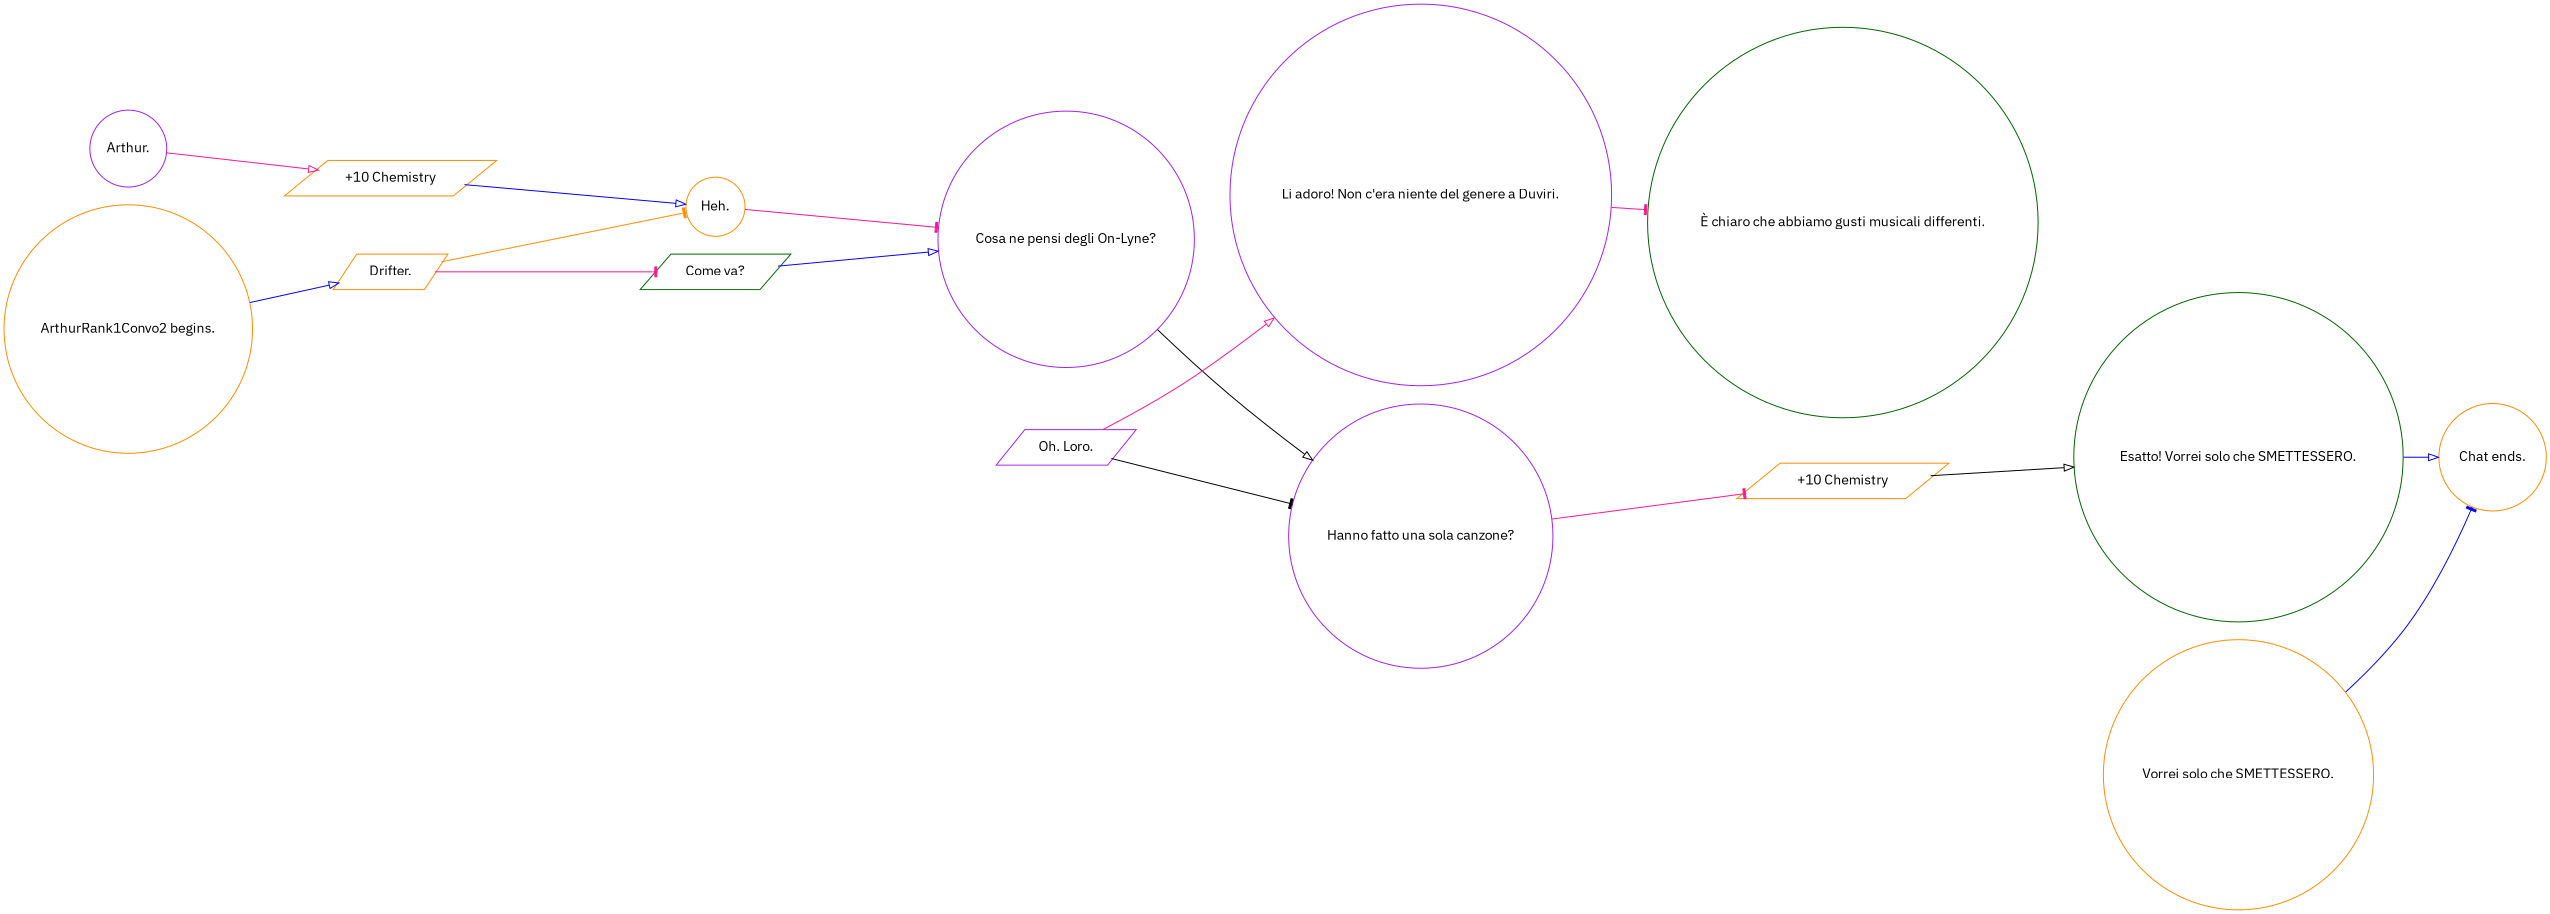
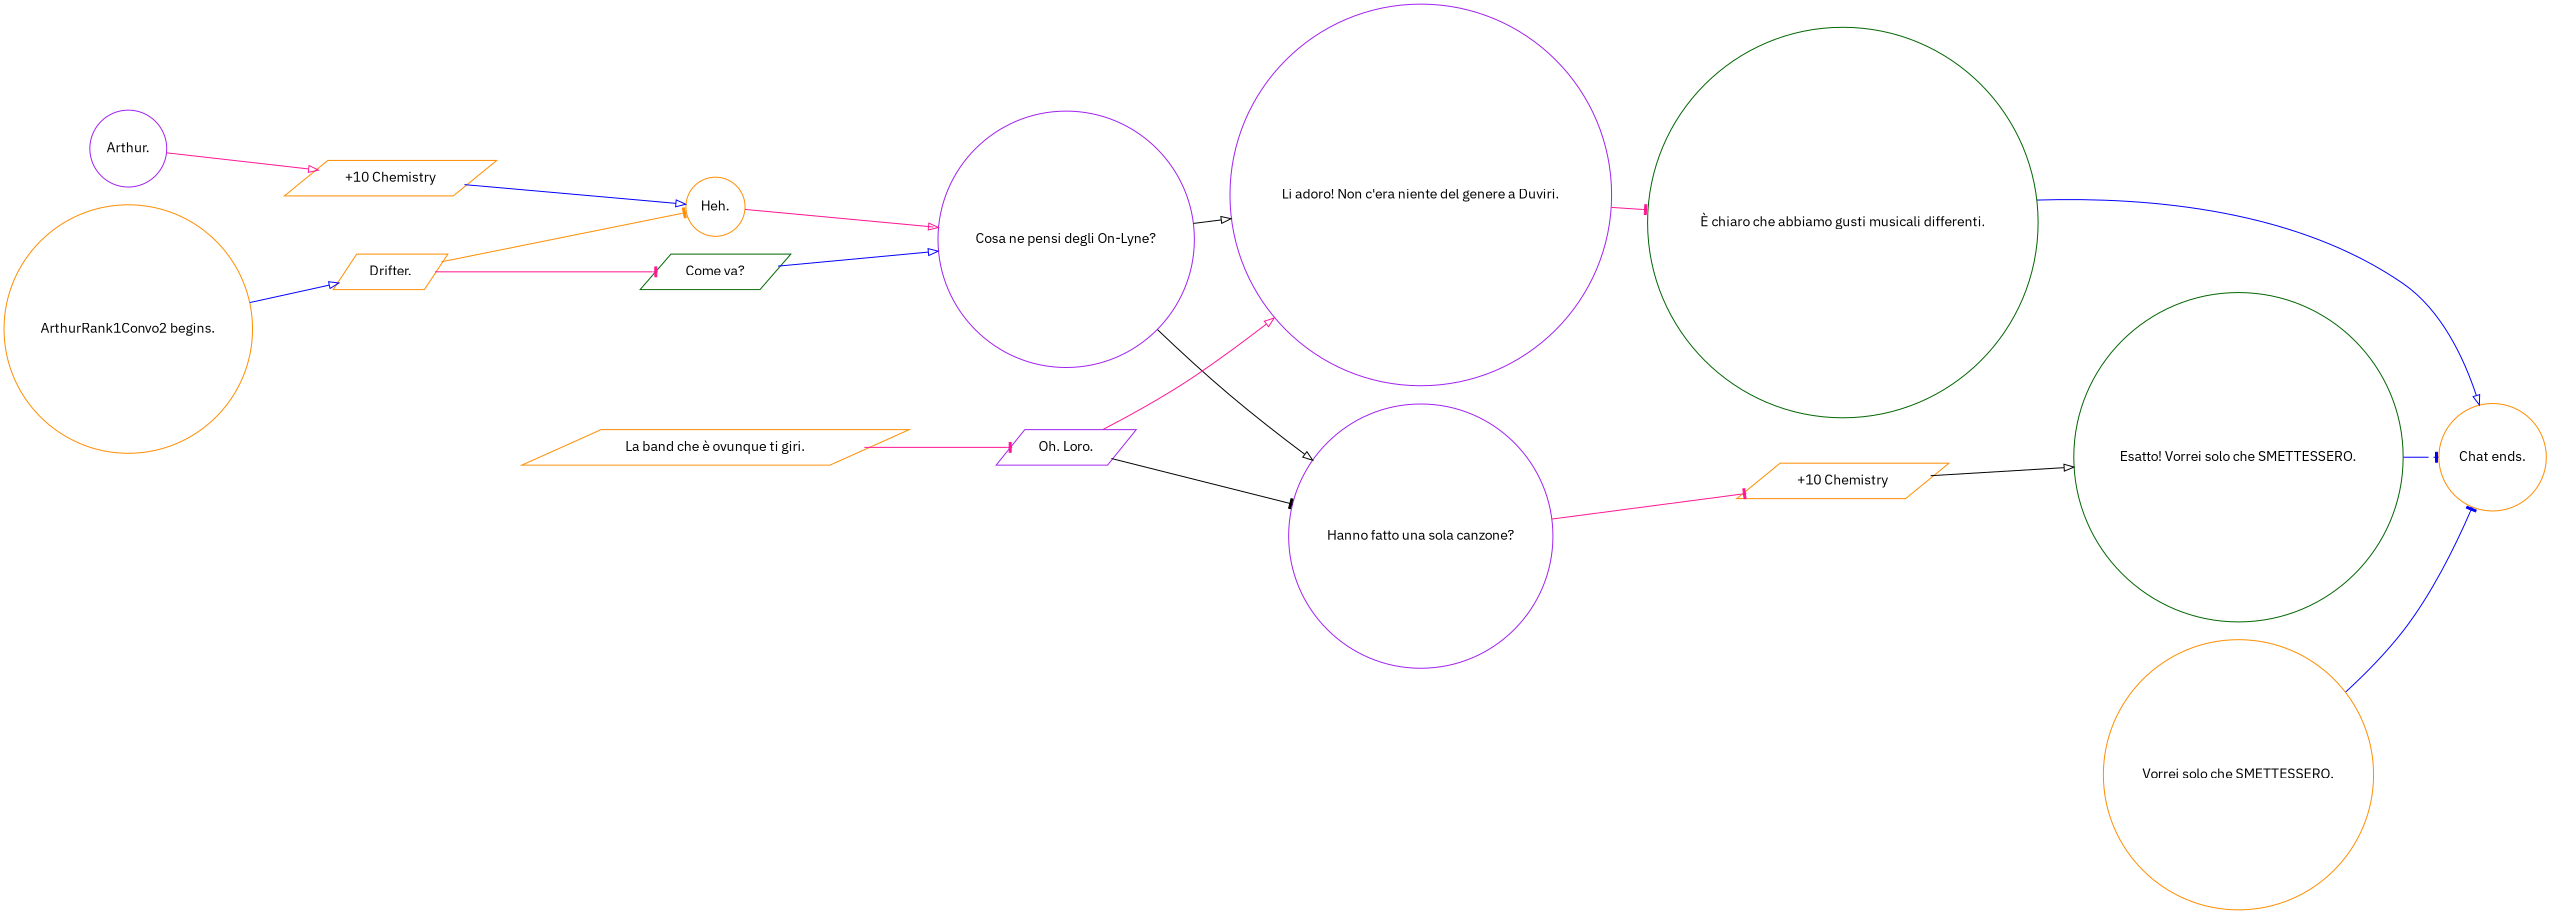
edge "Heh." -> "Cosa ne pensi degli On-Lyne?": arrowhead tee -> onormal
edge "Cosa ne pensi degli On-Lyne?" -> "Li adoro! Non c'era niente del genere a Duviri.": added
edge "È chiaro che abbiamo gusti musicali differenti." -> "Chat ends.": added
node "La band che è ovunque ti giri.": added
edge "Esatto! Vorrei solo che SMETTESSERO." -> "Chat ends.": arrowhead onormal -> tee
